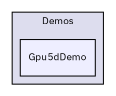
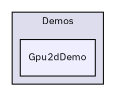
node "Gpu5dDemo": label "Gpu5dDemo" -> "Gpu2dDemo"
